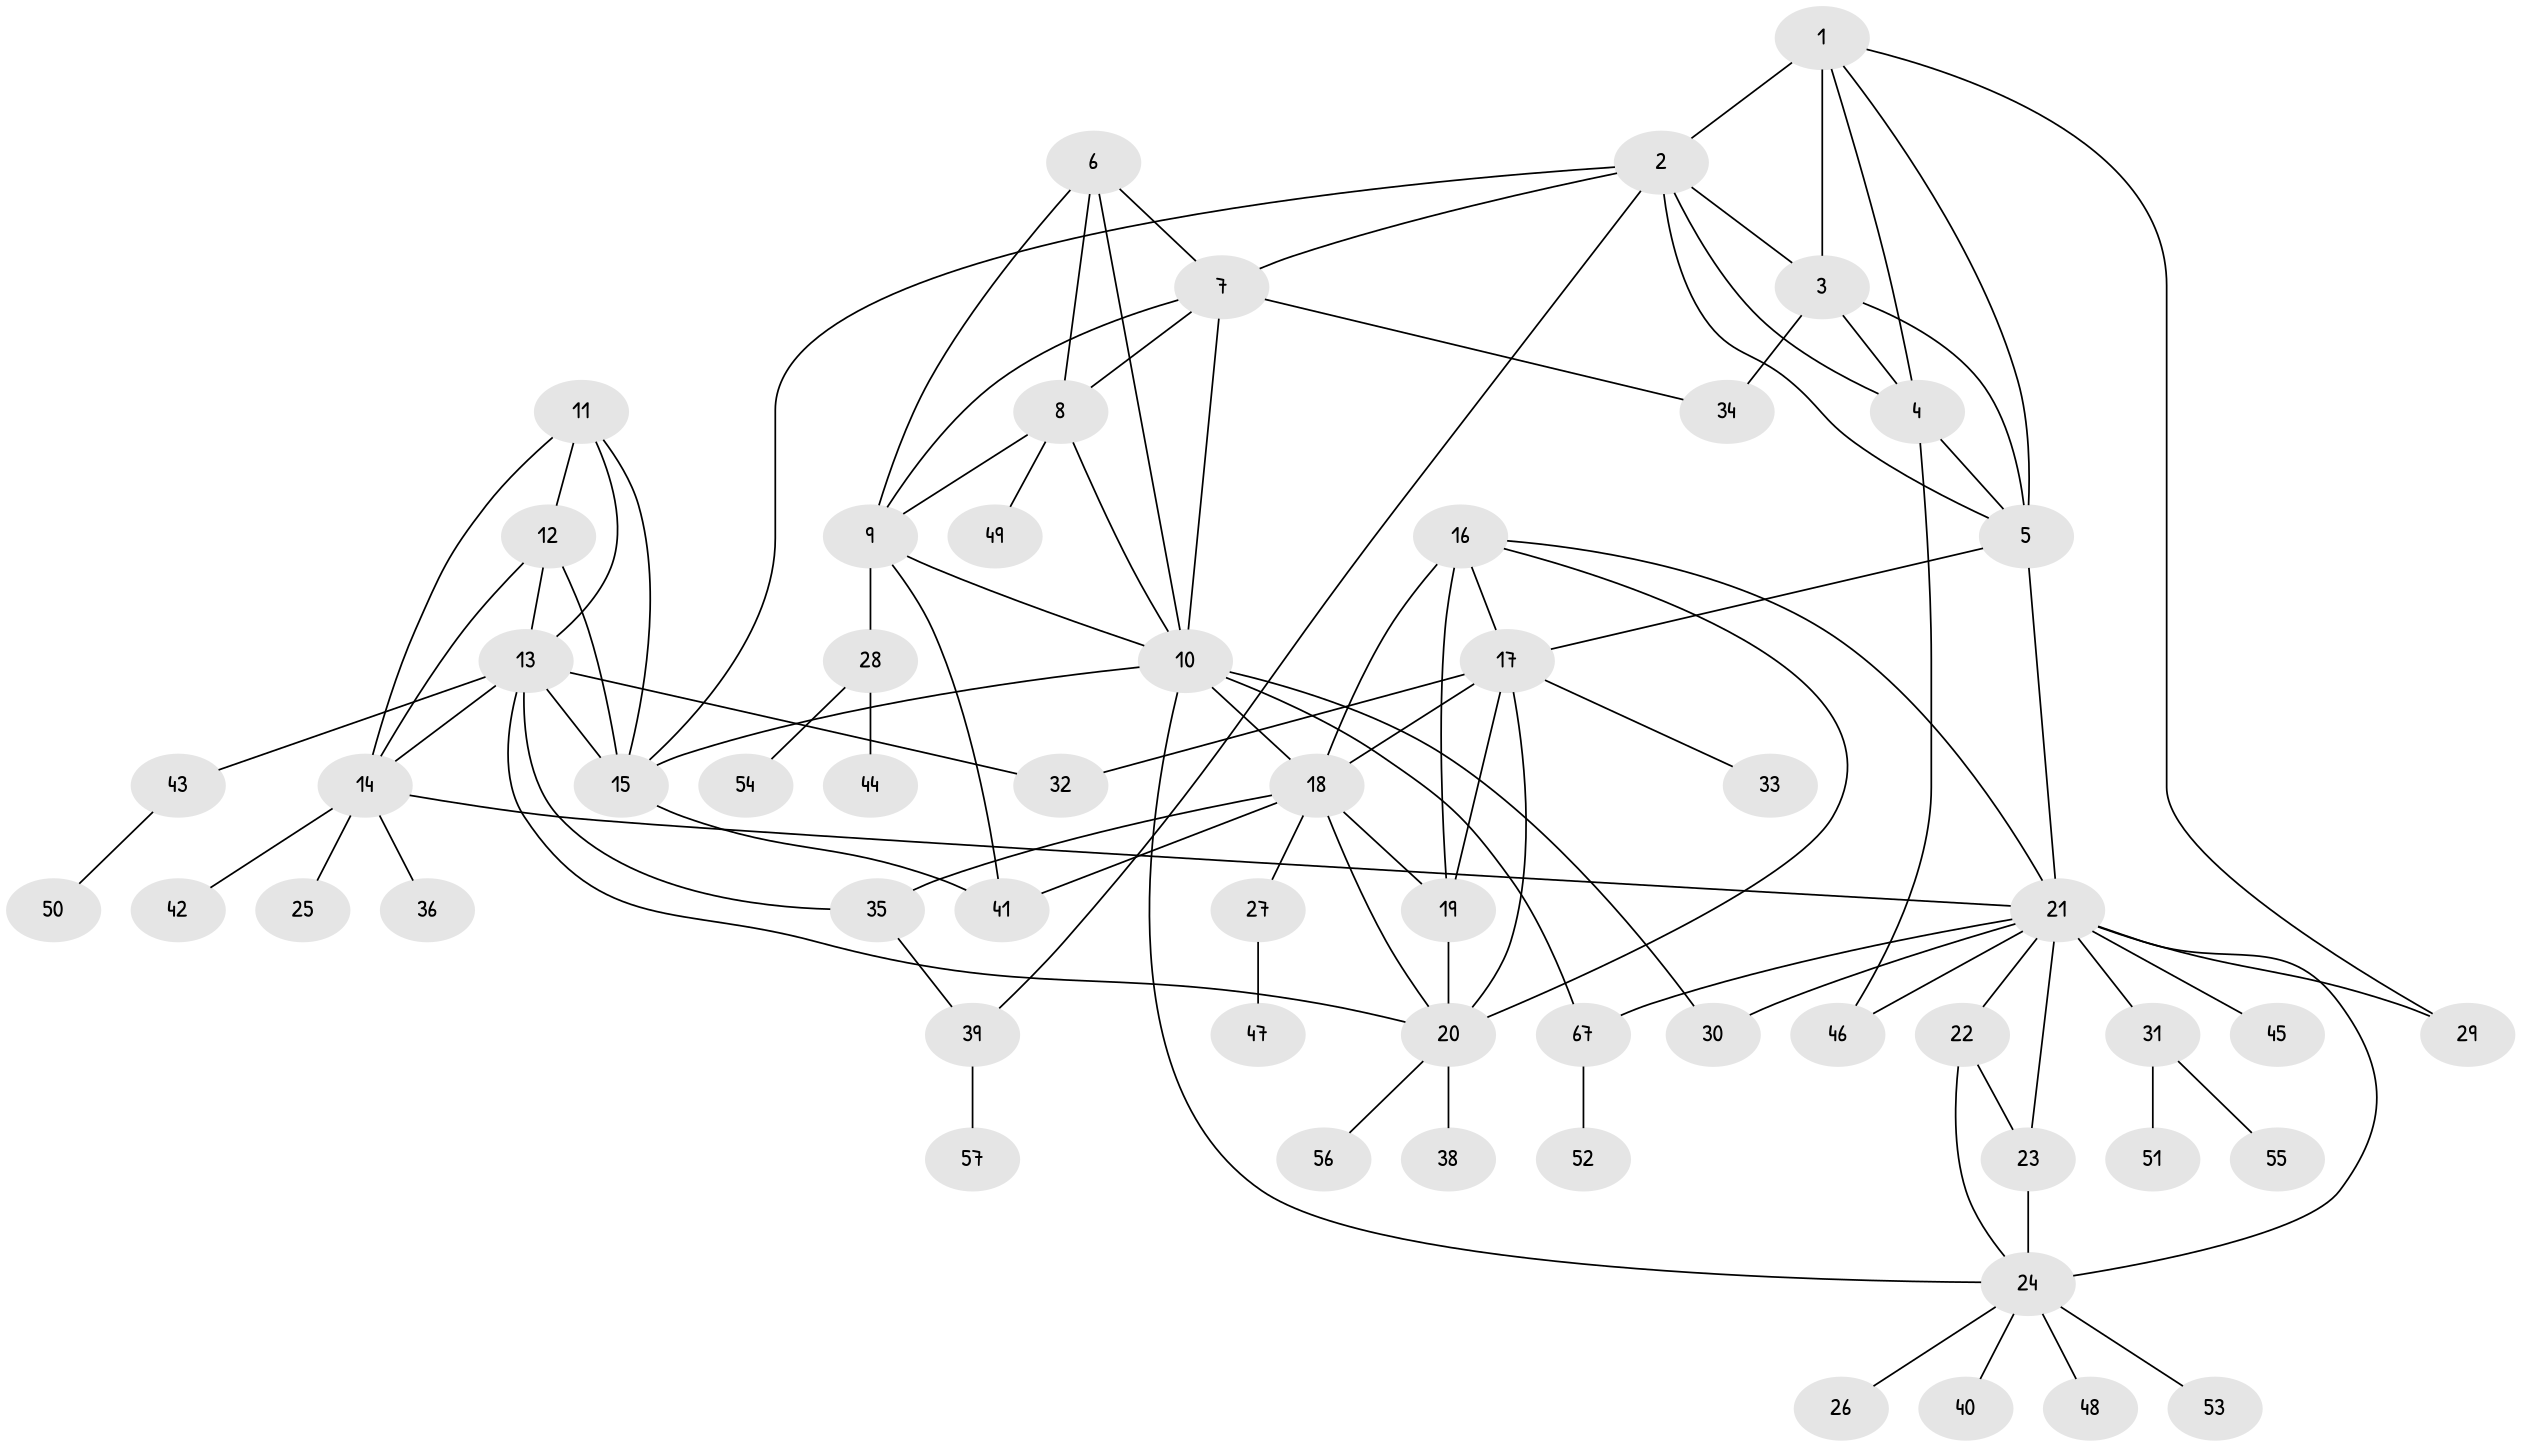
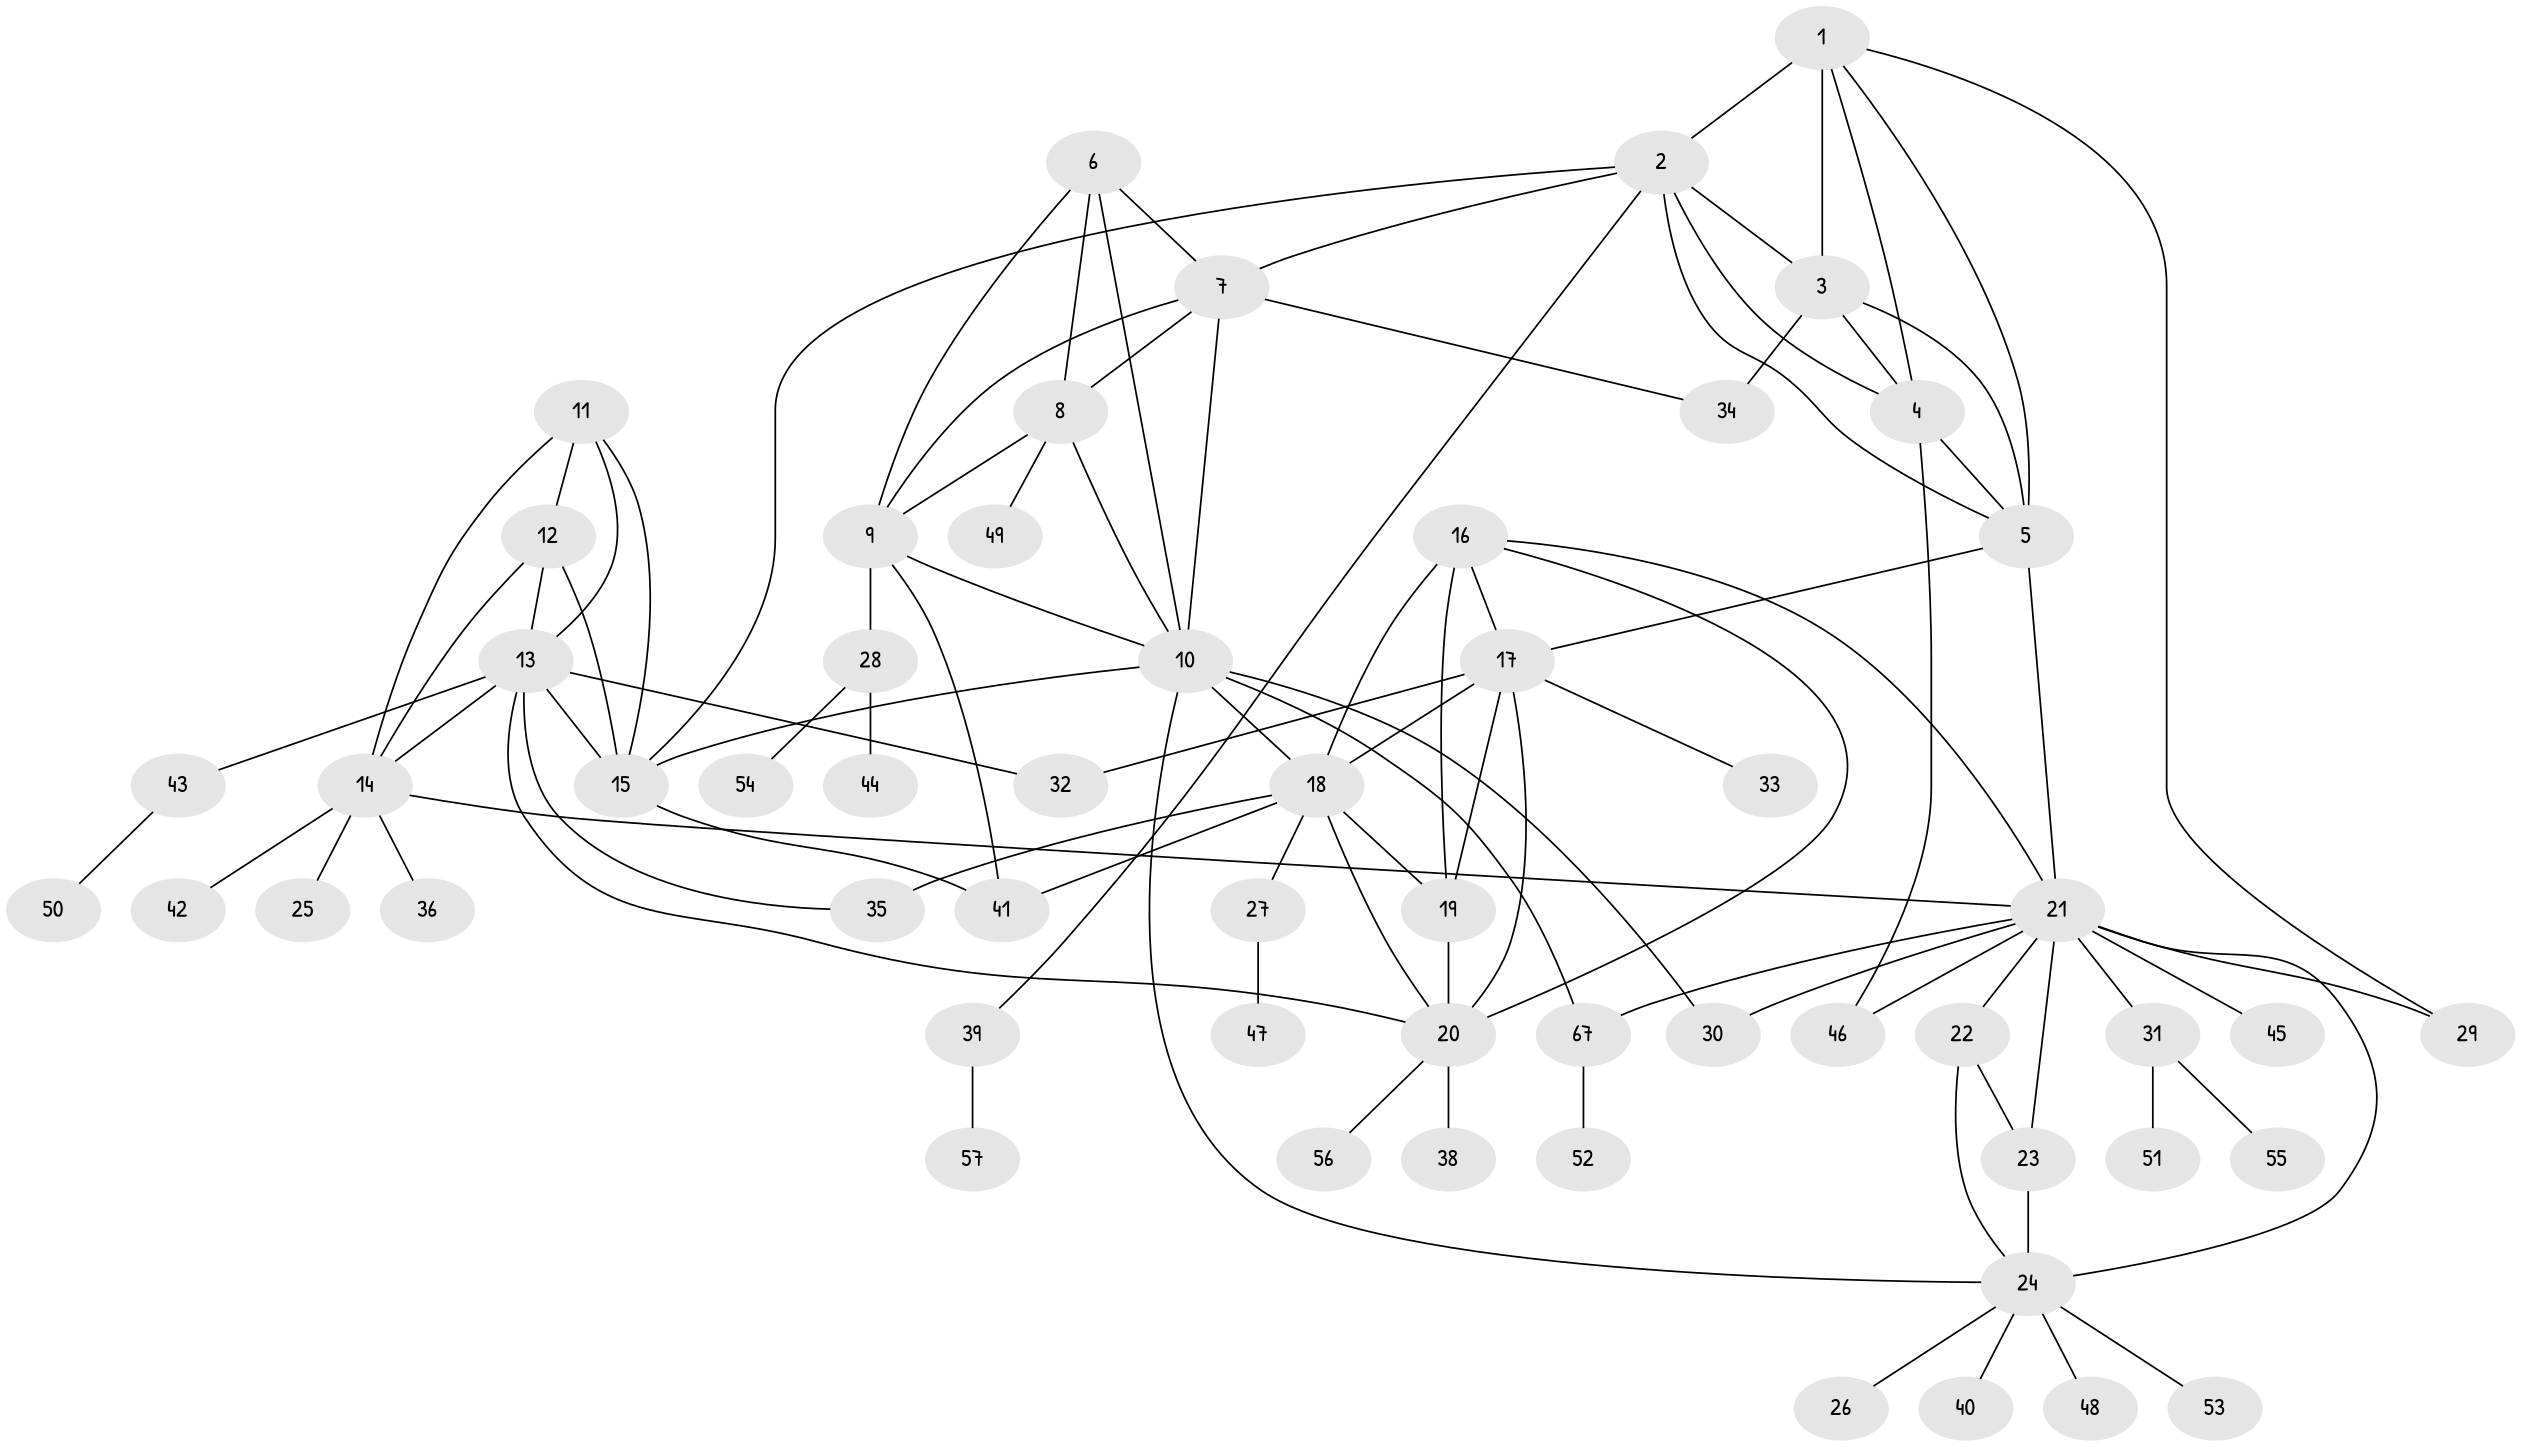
edge "35" -- "39": removed
